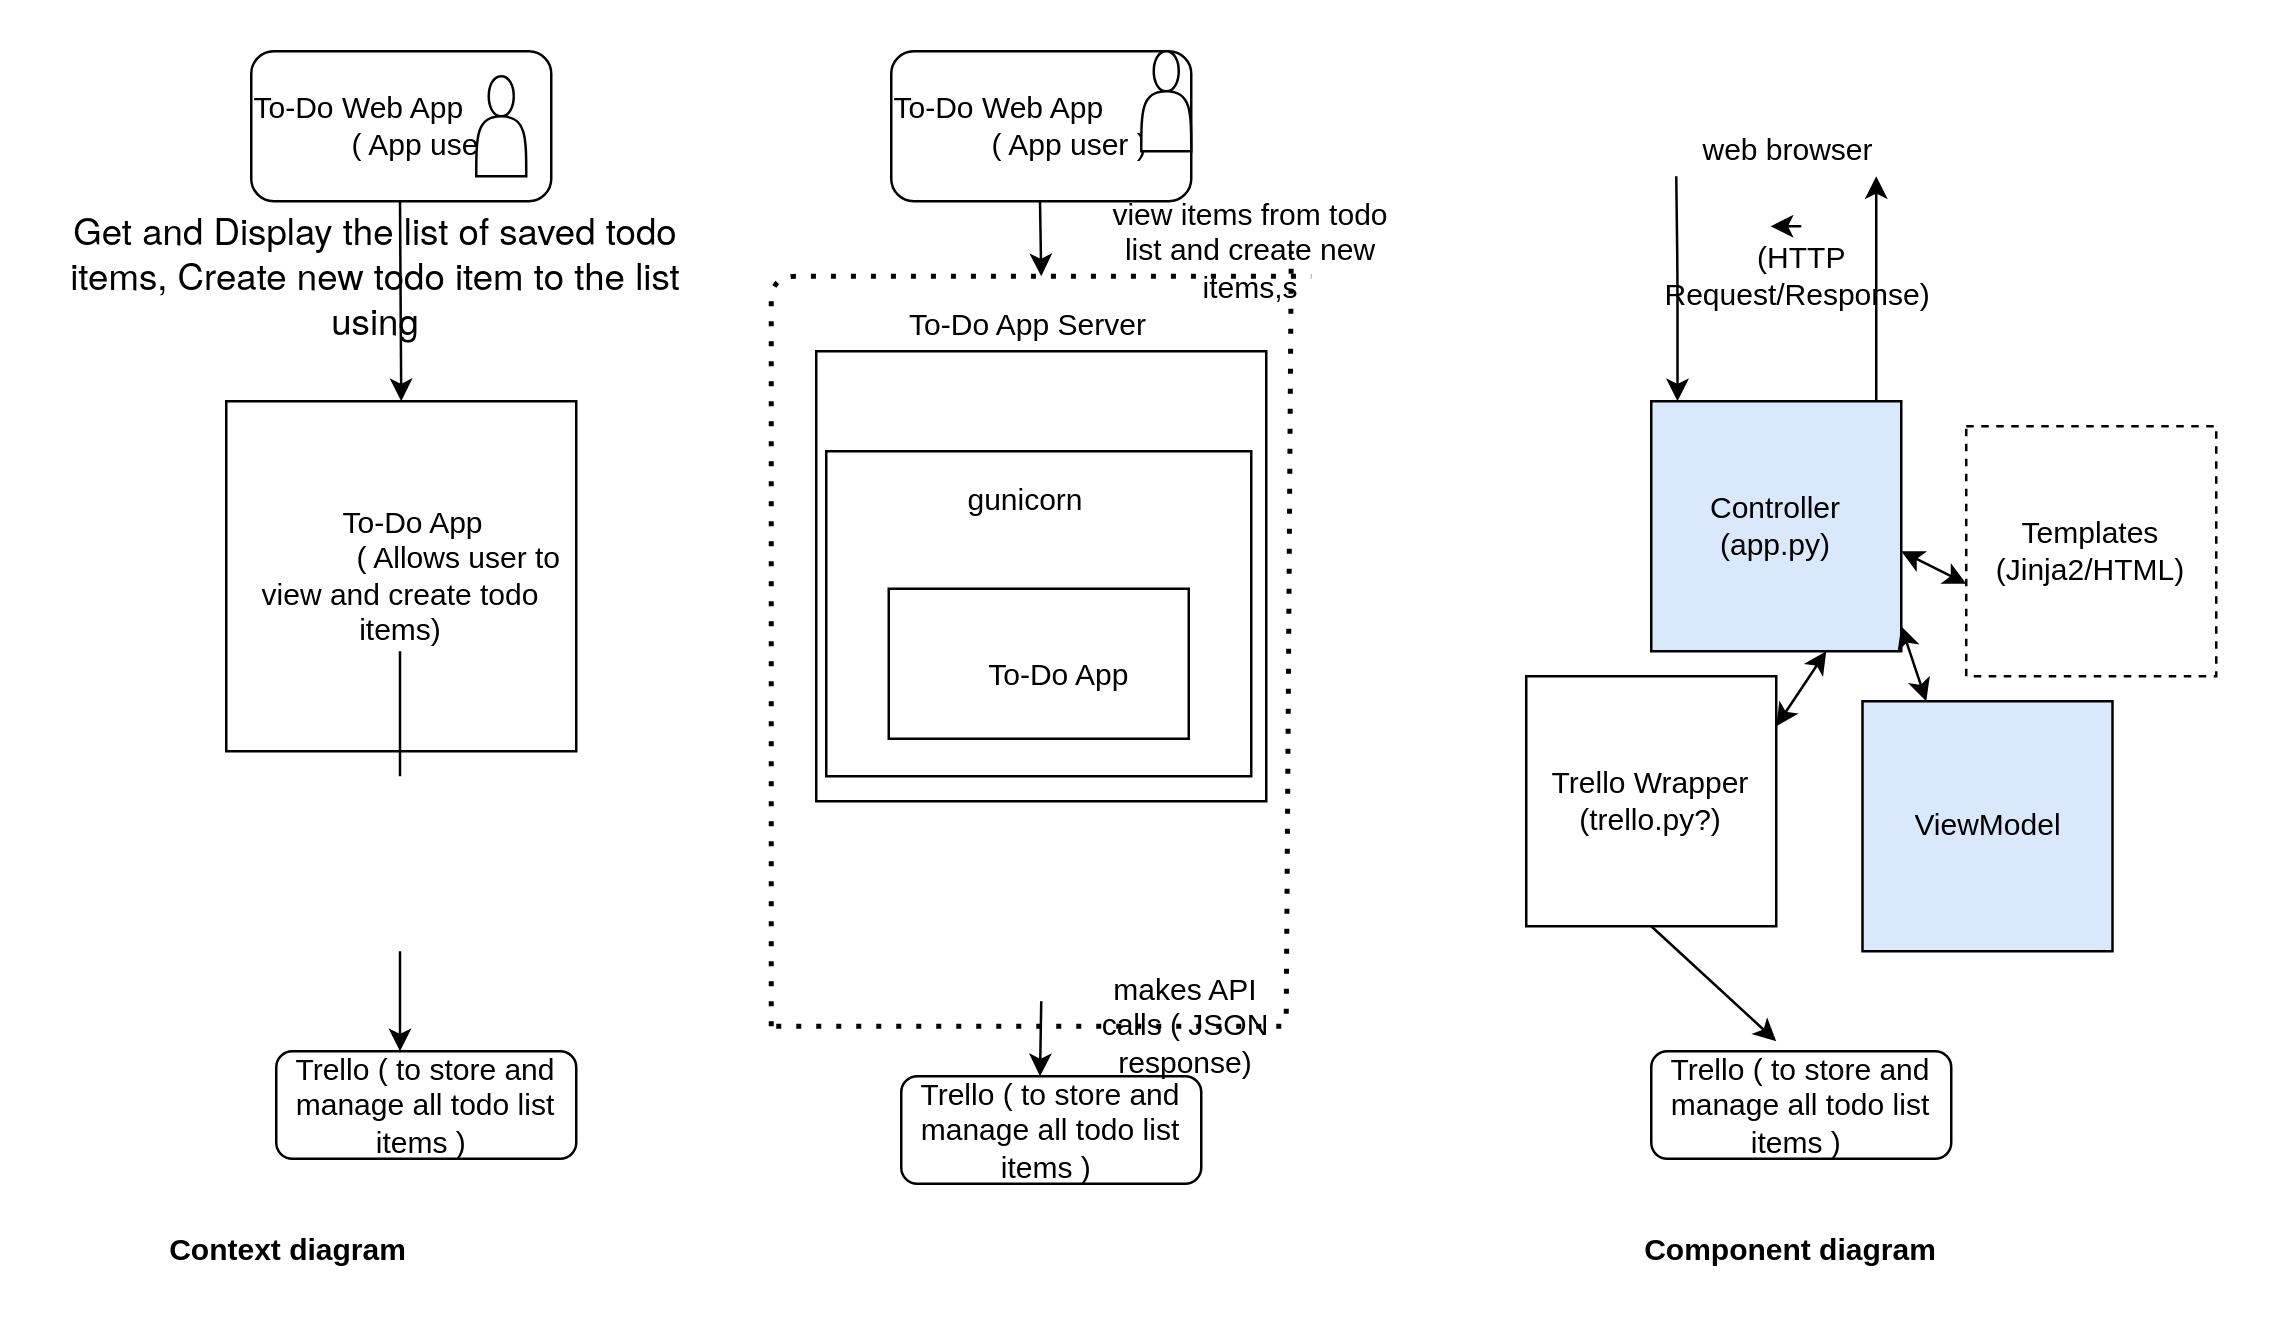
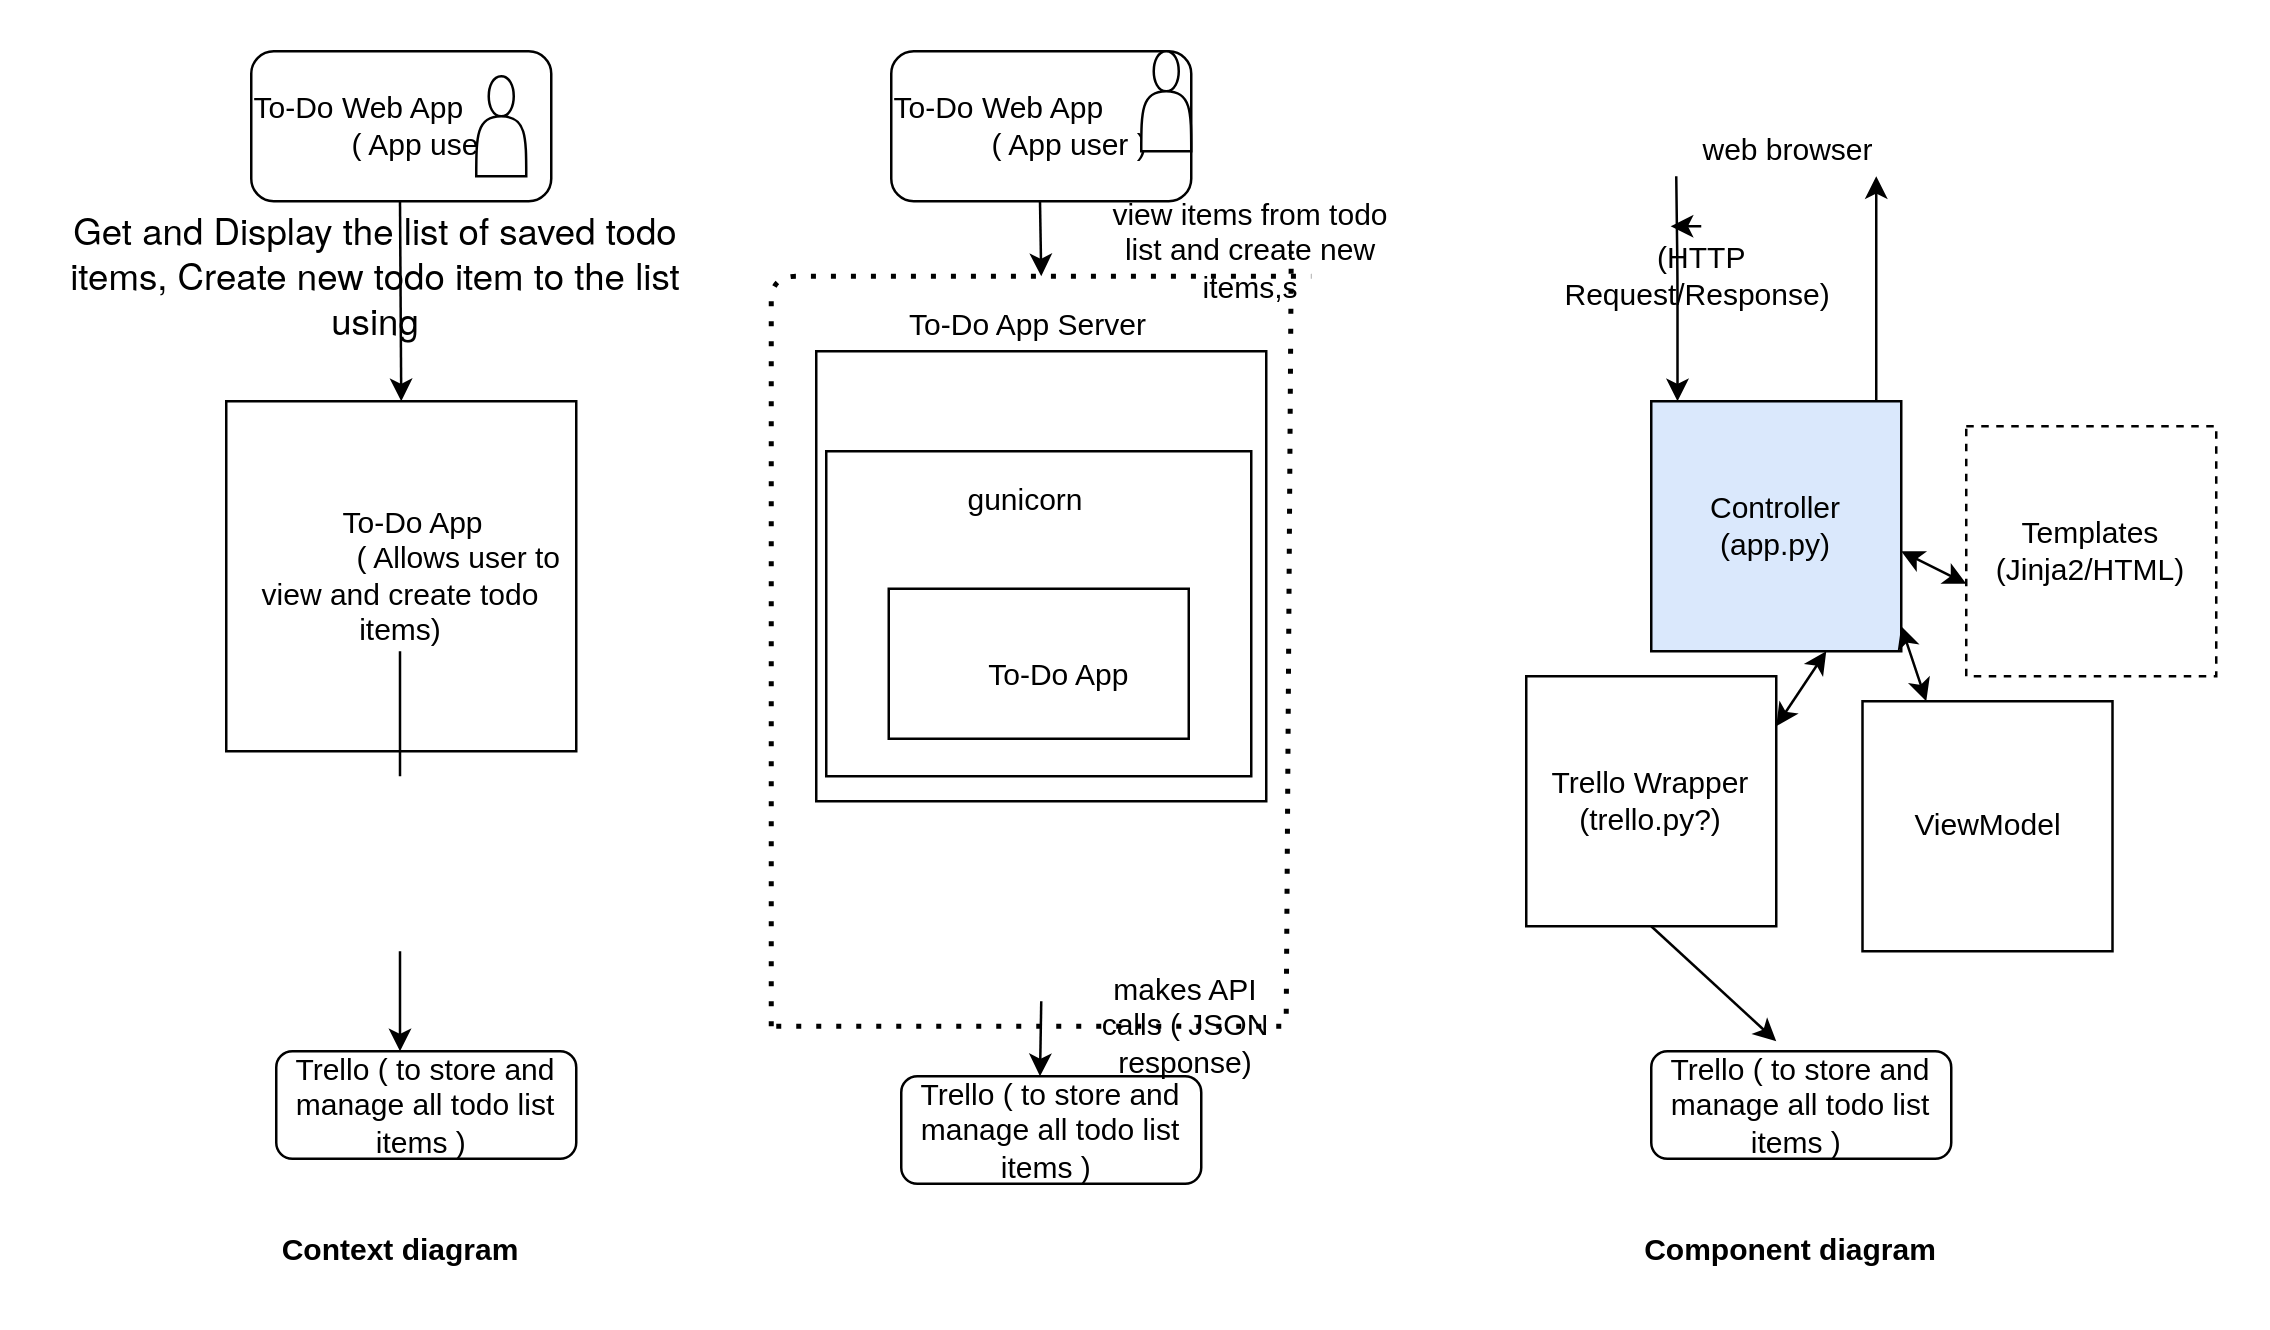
node "(HTTP Request/Response)": moved (1801, 276) -> (1701, 276)
node "ViewModel": fillcolor #dae8fc -> #ffffff
node "Context diagram": moved (289, 1251) -> (401, 1251)
